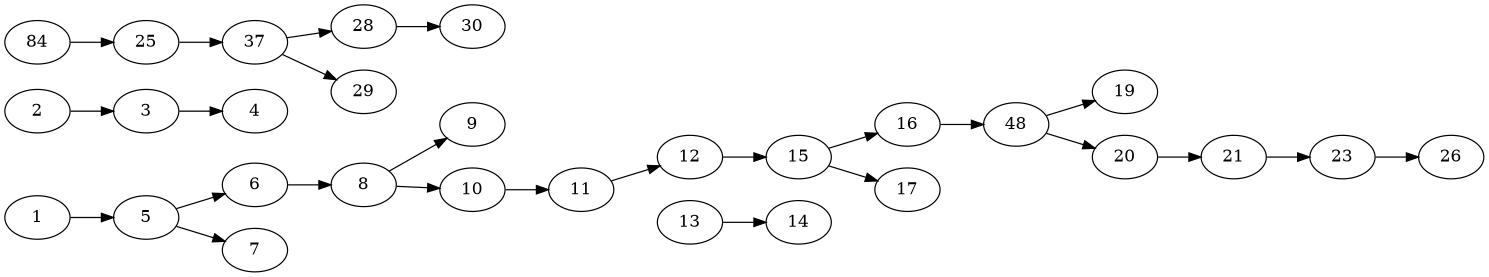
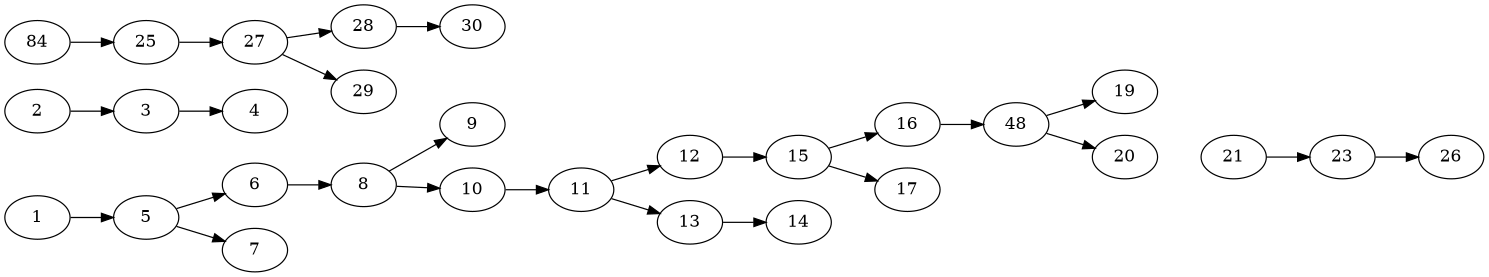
node "37": label "37" -> "27"
edge "20" -> "21": removed
edge "11" -> "13": added
